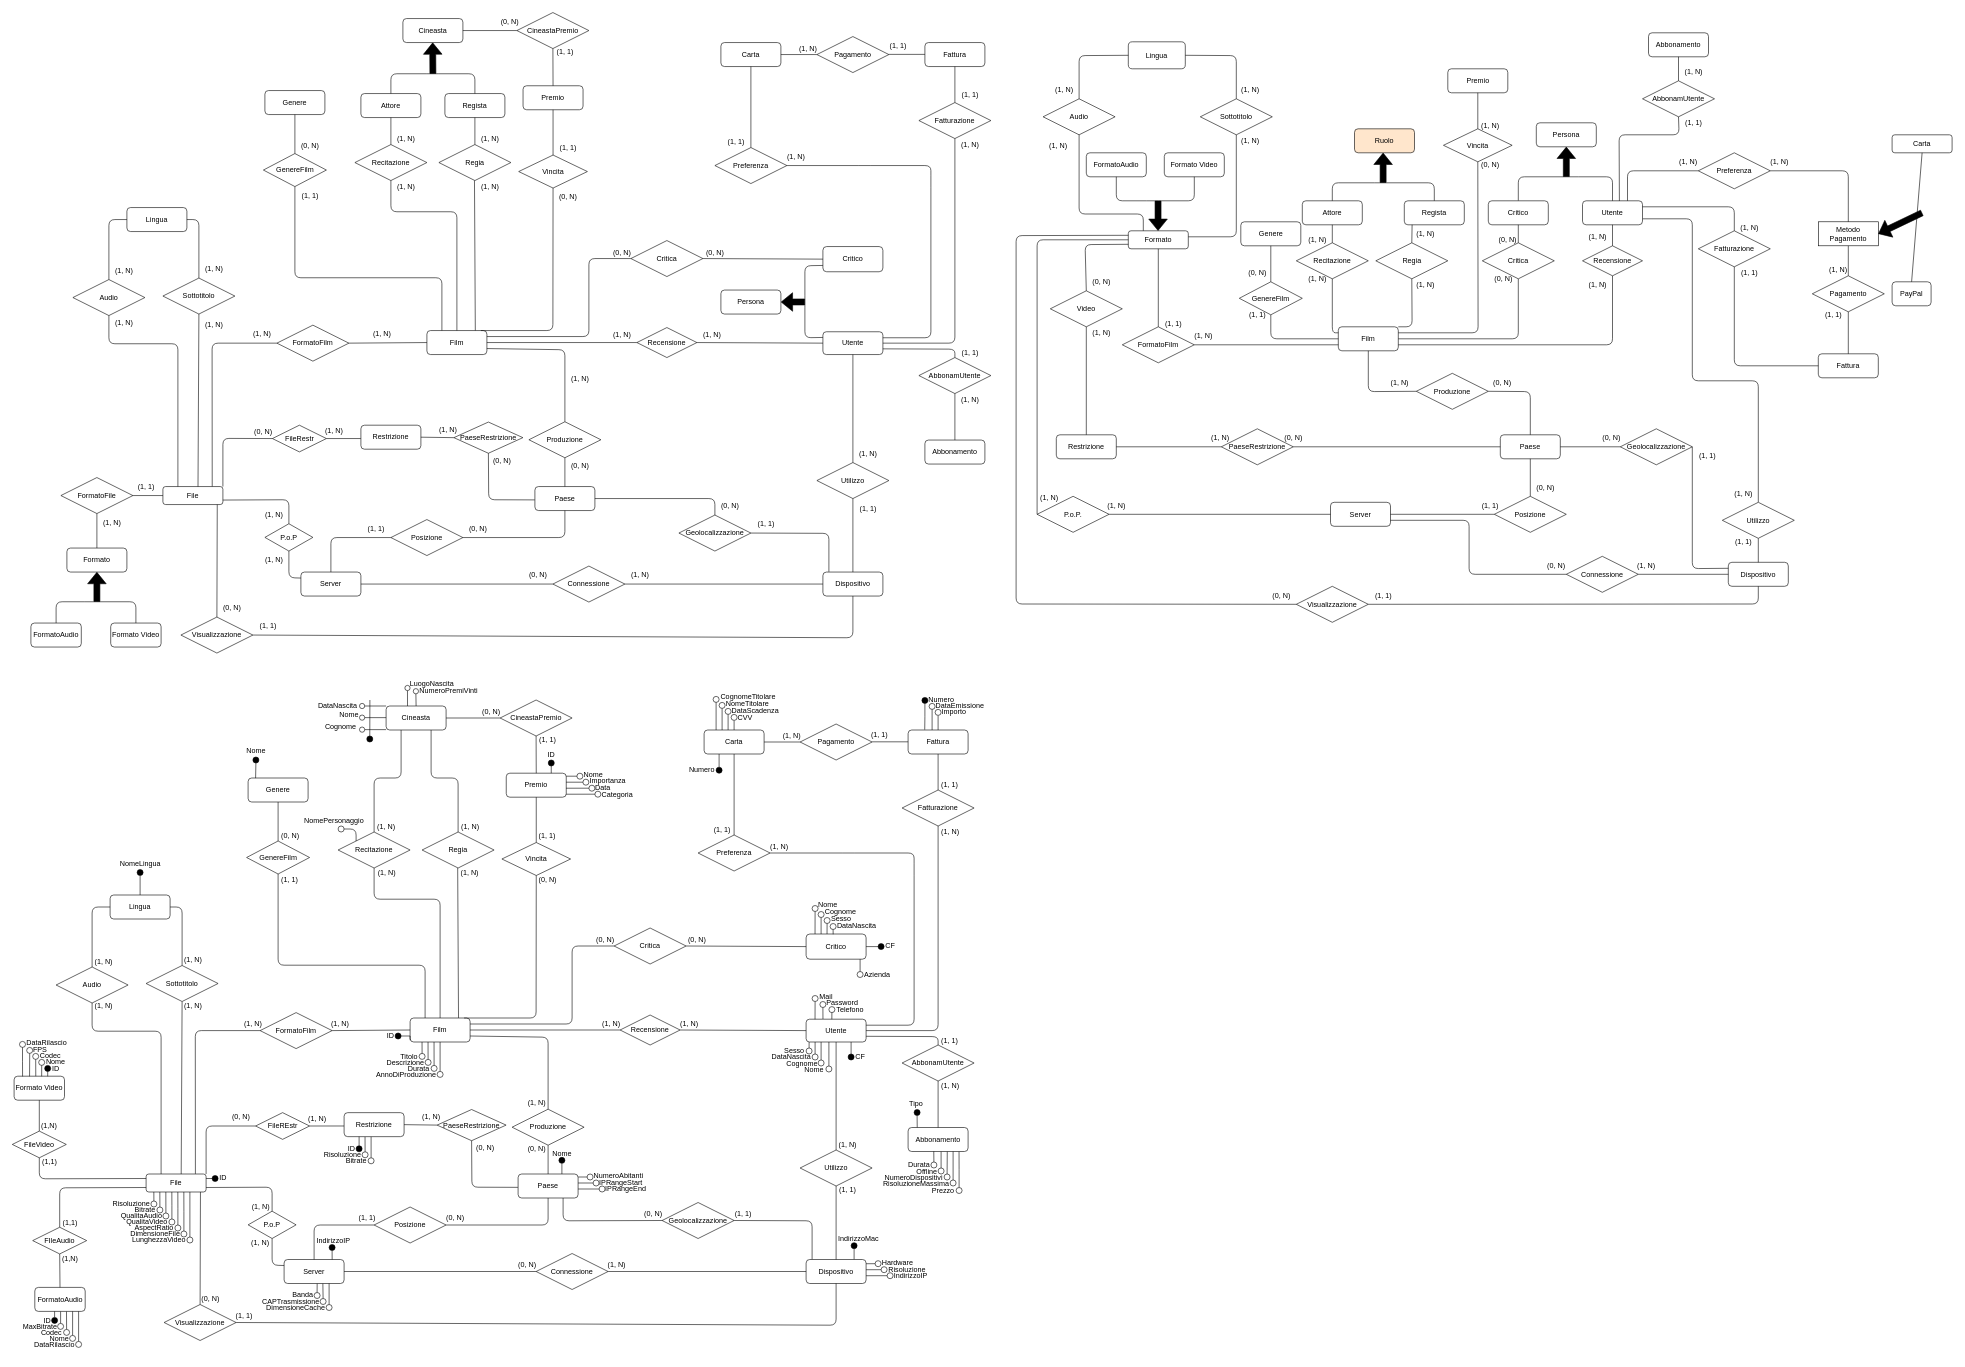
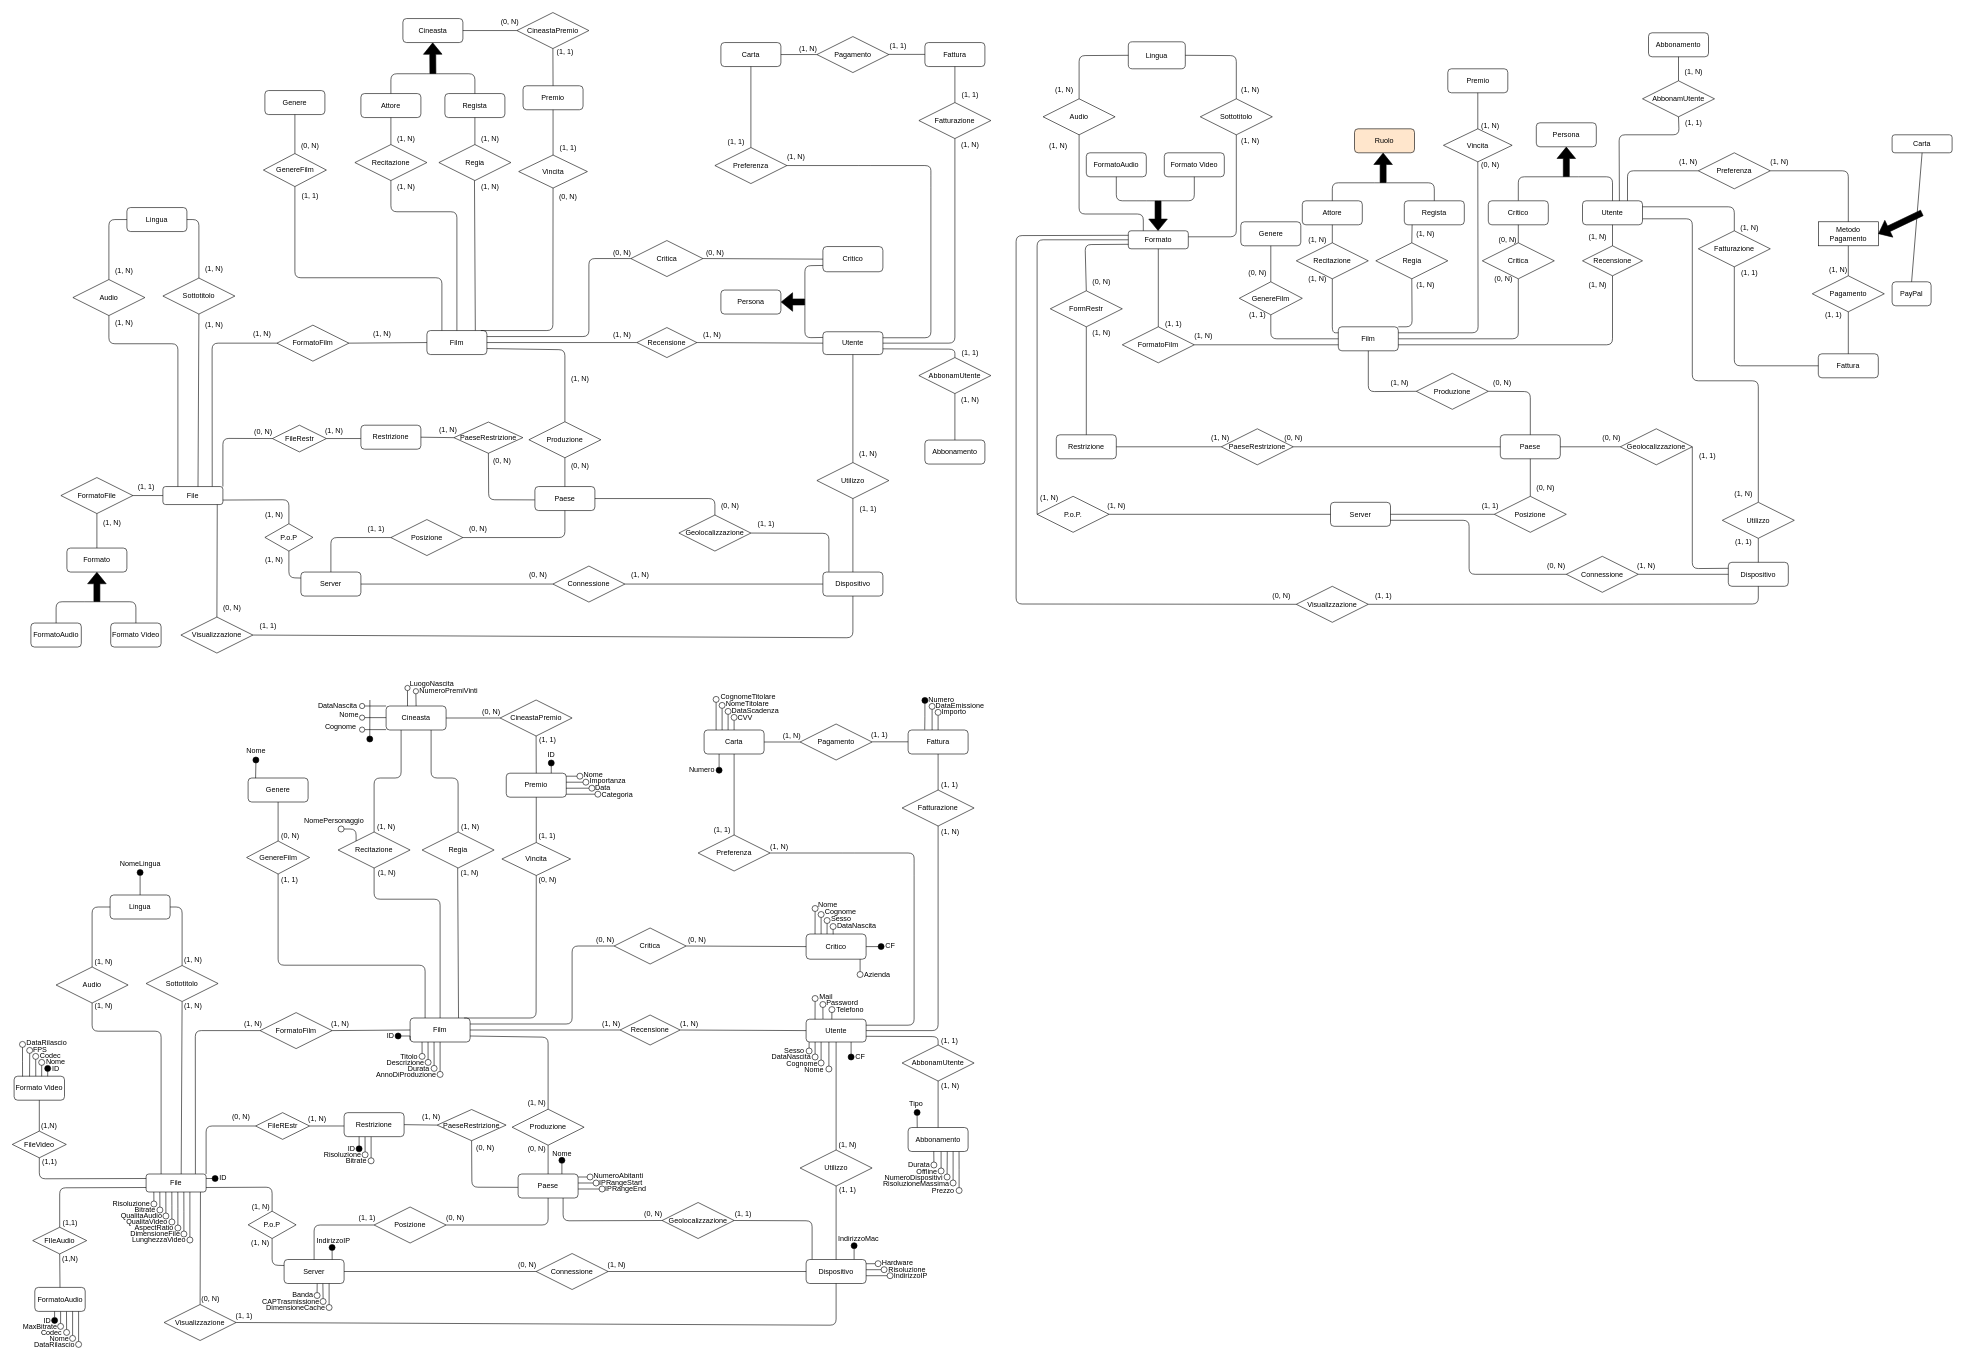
node "Video": label "Video" -> "FormRestr"
